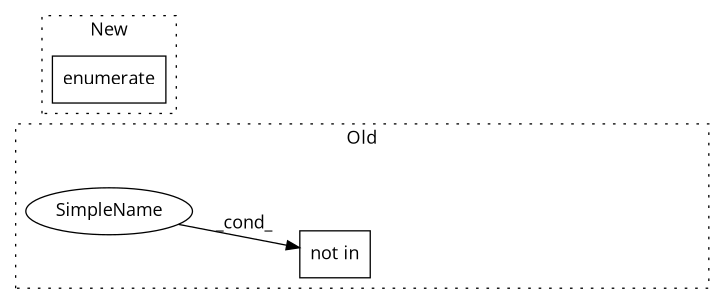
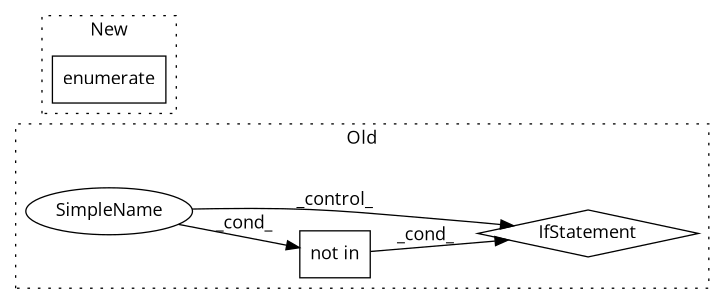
node "IfStatement": added
